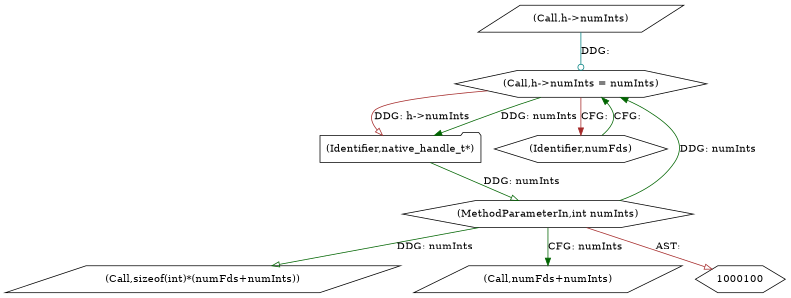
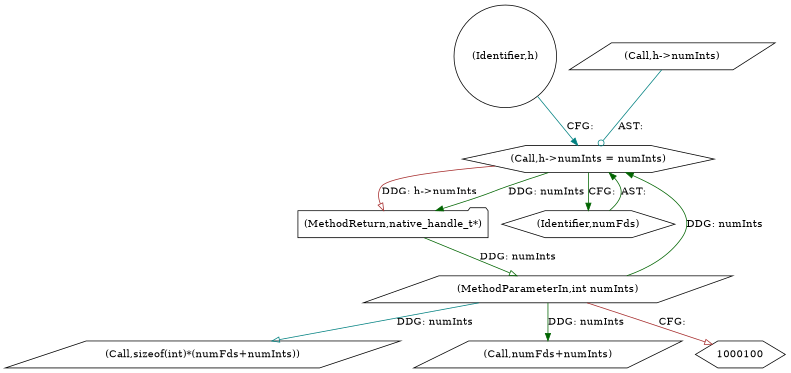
edge "(Call,h->numInts)" -> "(Call,h->numInts = numInts)": label "DDG: " -> "AST: "
node "(Identifier,h)": added
edge "(Call,h->numInts = numInts)" -> "(Identifier,numFds)": color brown -> darkgreen
edge "(Identifier,numFds)" -> "(Call,h->numInts = numInts)": label "CFG: " -> "AST: "
node "(Identifier,native_handle_t*)": label "(Identifier,native_handle_t*)" -> "(MethodReturn,native_handle_t*)"
node "(MethodParameterIn,int numInts)": shape hexagon -> parallelogram
edge "(MethodParameterIn,int numInts)" -> "(Call,sizeof(int)*(numFds+numInts))": color darkgreen -> teal
edge "(MethodParameterIn,int numInts)" -> "(Call,numFds+numInts)": label "CFG: numInts" -> "DDG: numInts"
edge "(MethodParameterIn,int numInts)" -> "1000100": label "AST: " -> "CFG: "
